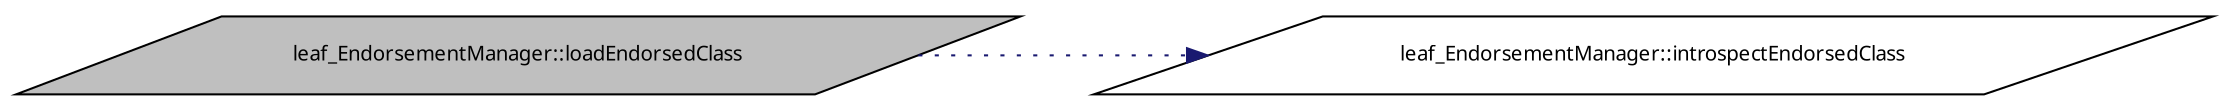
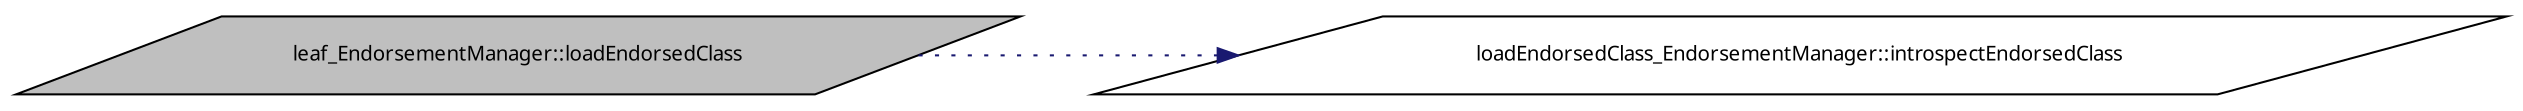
node "leaf_EndorsementManager::introspectEndorsedClass": label "leaf_EndorsementManager::introspectEndorsedClass" -> "loadEndorsedClass_EndorsementManager::introspectEndorsedClass"
